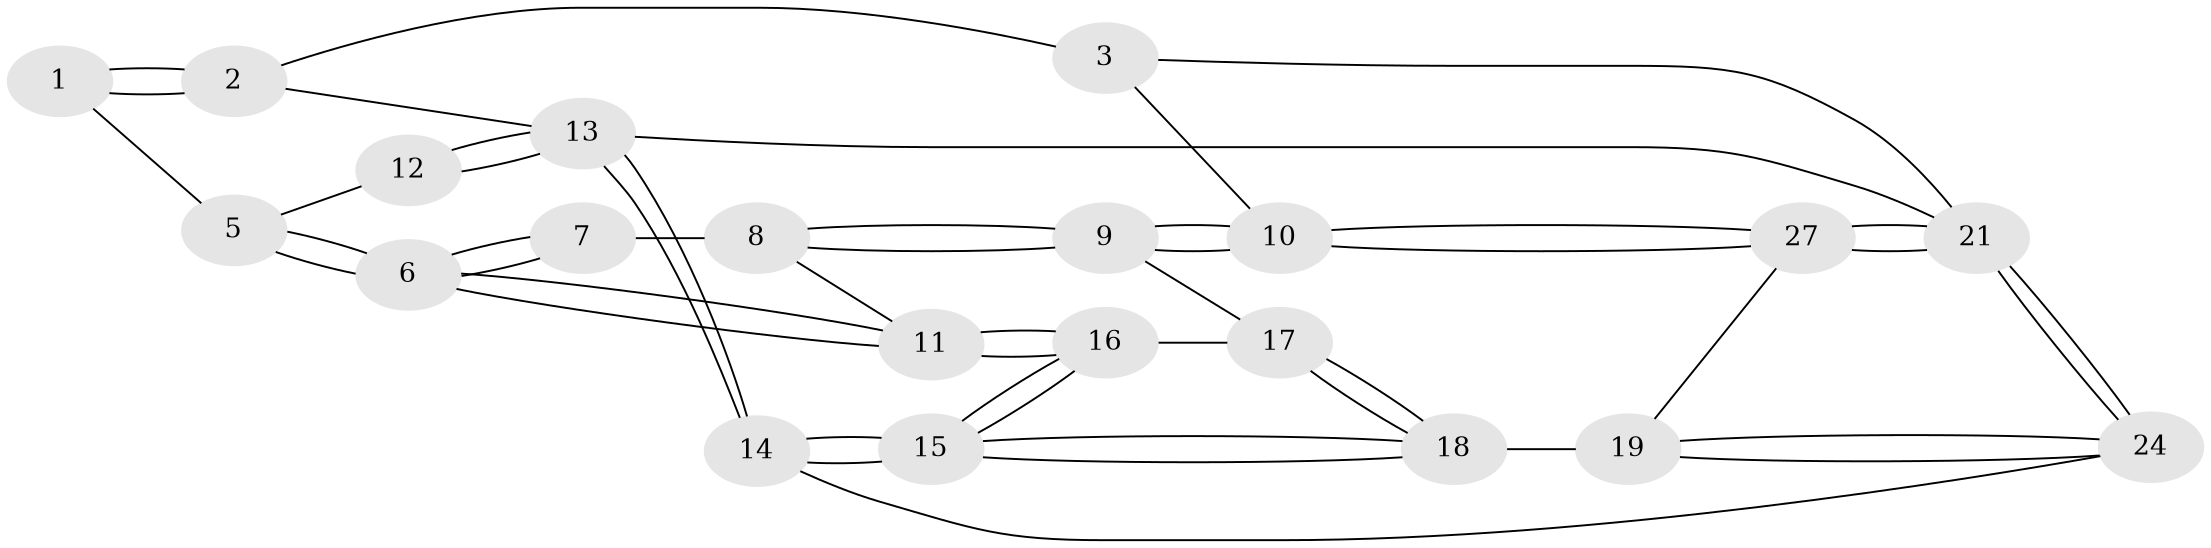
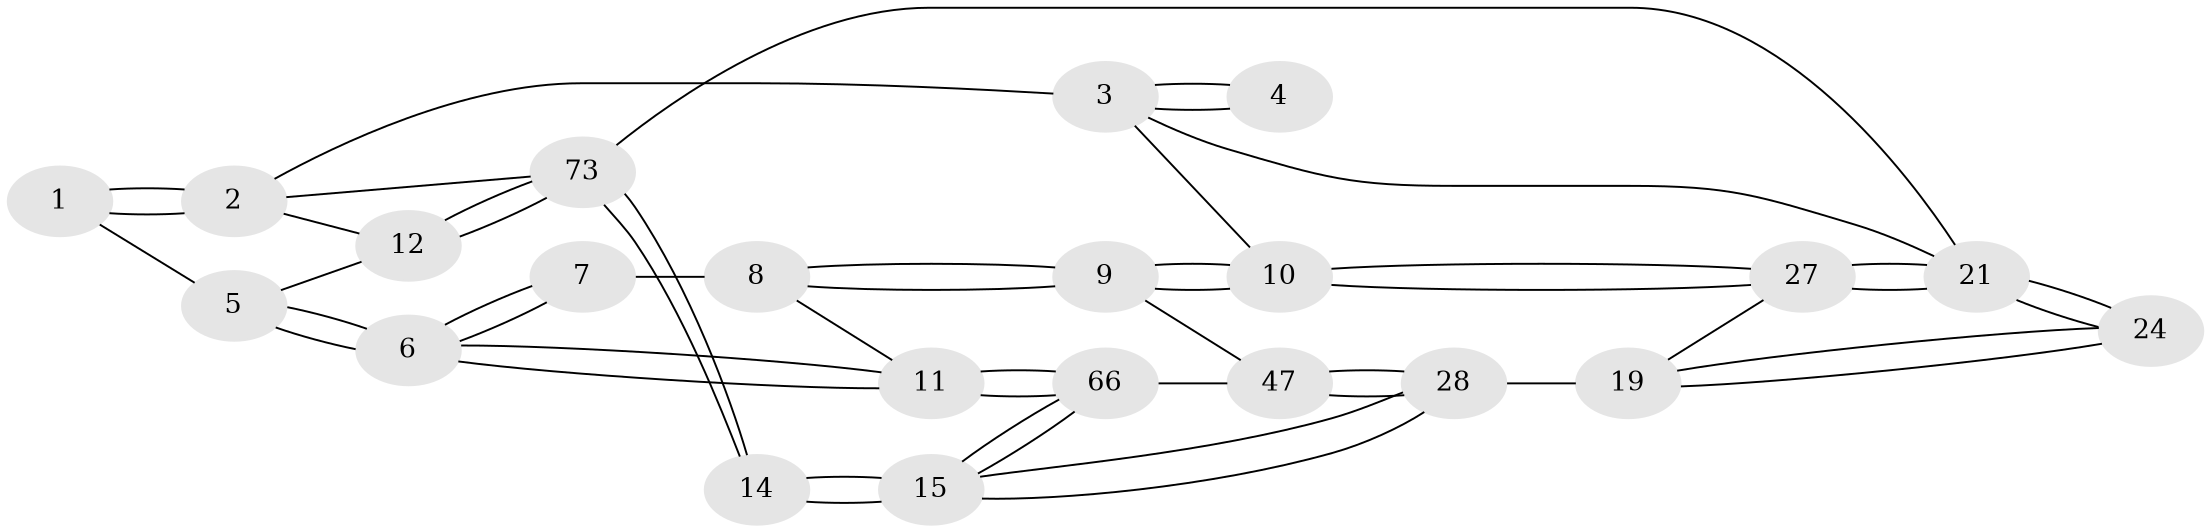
node "4": added
node "13": label "13" -> "73"
edge "2" -- "12": added
node "16": label "16" -> "66"
node "17": label "17" -> "47"
node "18": label "18" -> "28"
edge "24" -- "14": removed
